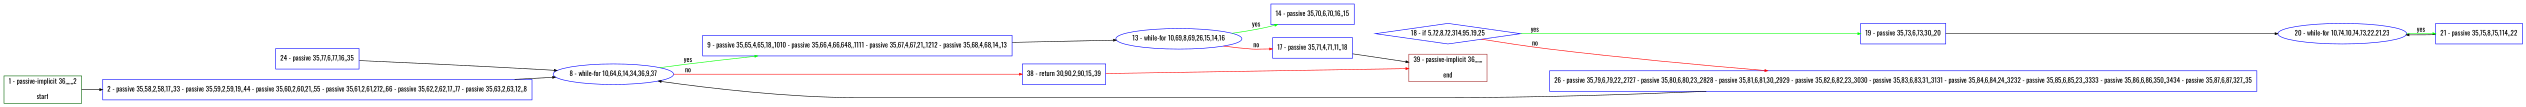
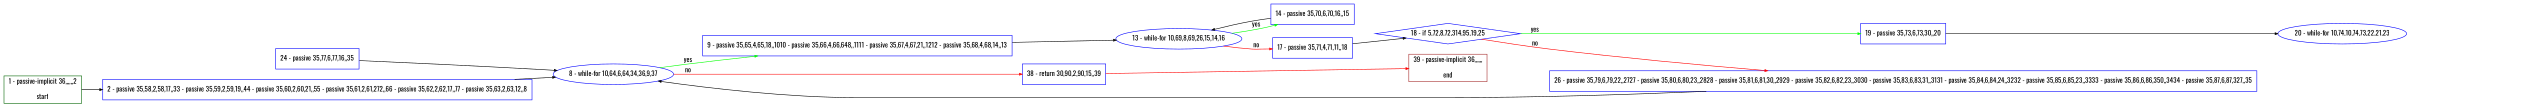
edge "14 - passive 35,70,6,70,16,,15" -> "13 - while-for 10,69,8,69,26,15,14,16": added
node "21 - passive 35,75,8,75,114,,22": removed
edge "17 - passive 35,71,4,71,11,,18" -> "39 - passive-implicit 36,,,,,, end": now "17 - passive 35,71,4,71,11,,18" -> "18 - if 5,72,8,72,314,95,19,25"
node "8 - while-for 10,64,6,14,34,36,9,37": label "8 - while-for 10,64,6,14,34,36,9,37" -> "8 - while-for 10,64,6,64,34,36,9,37"
